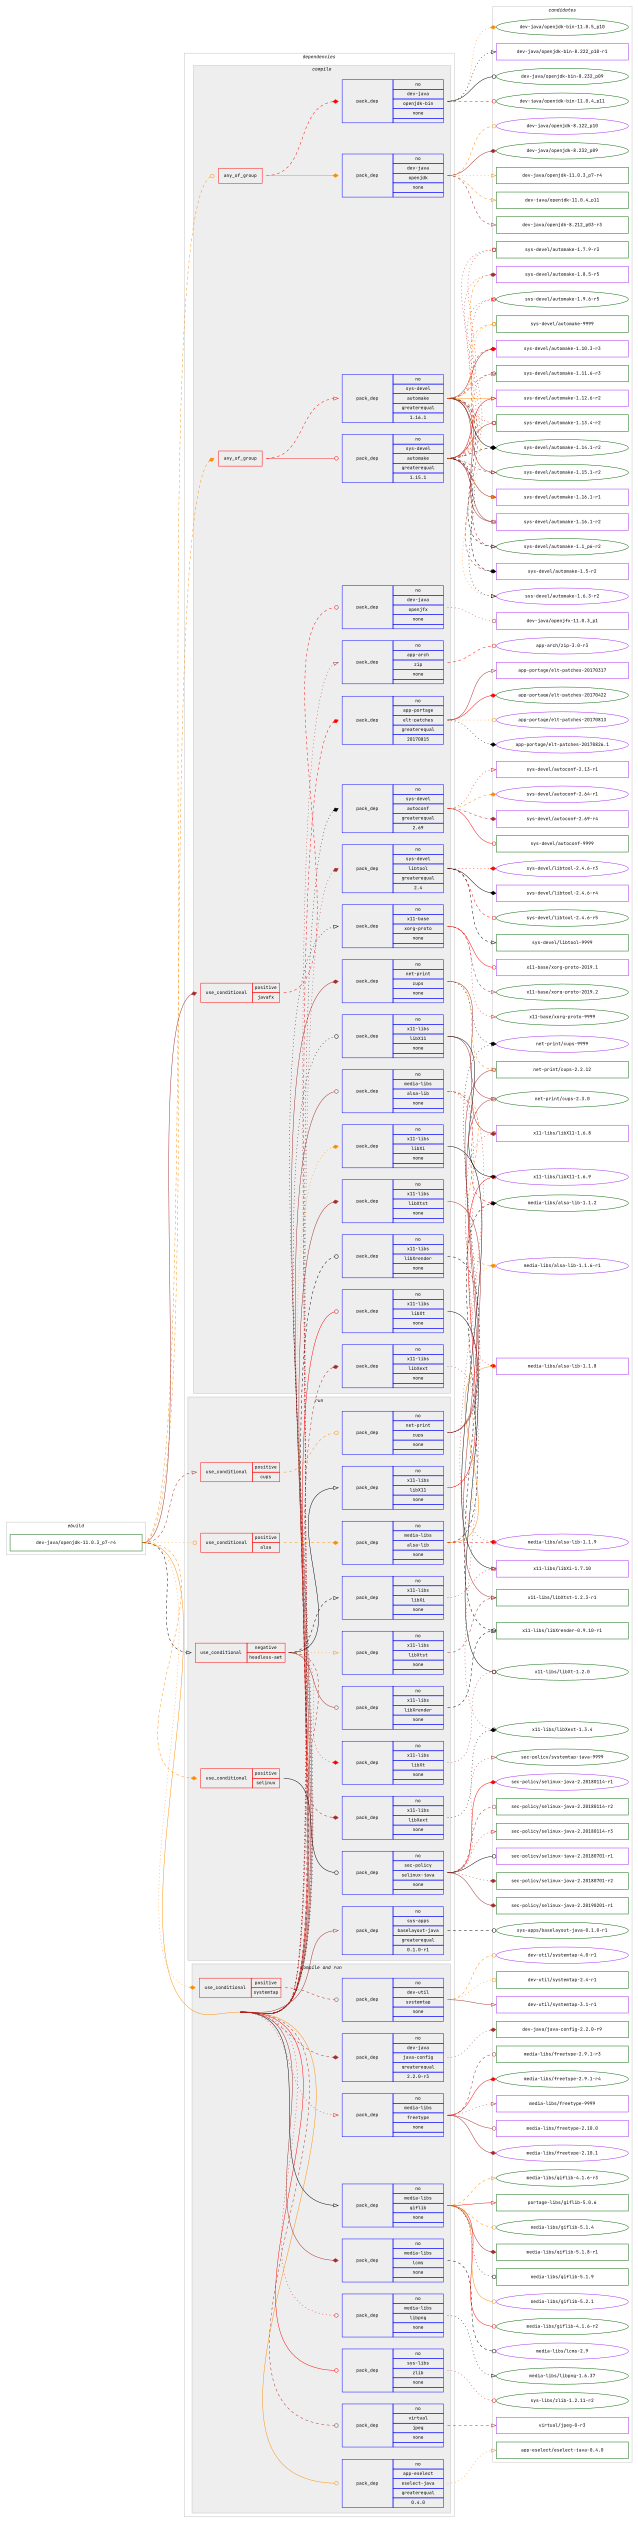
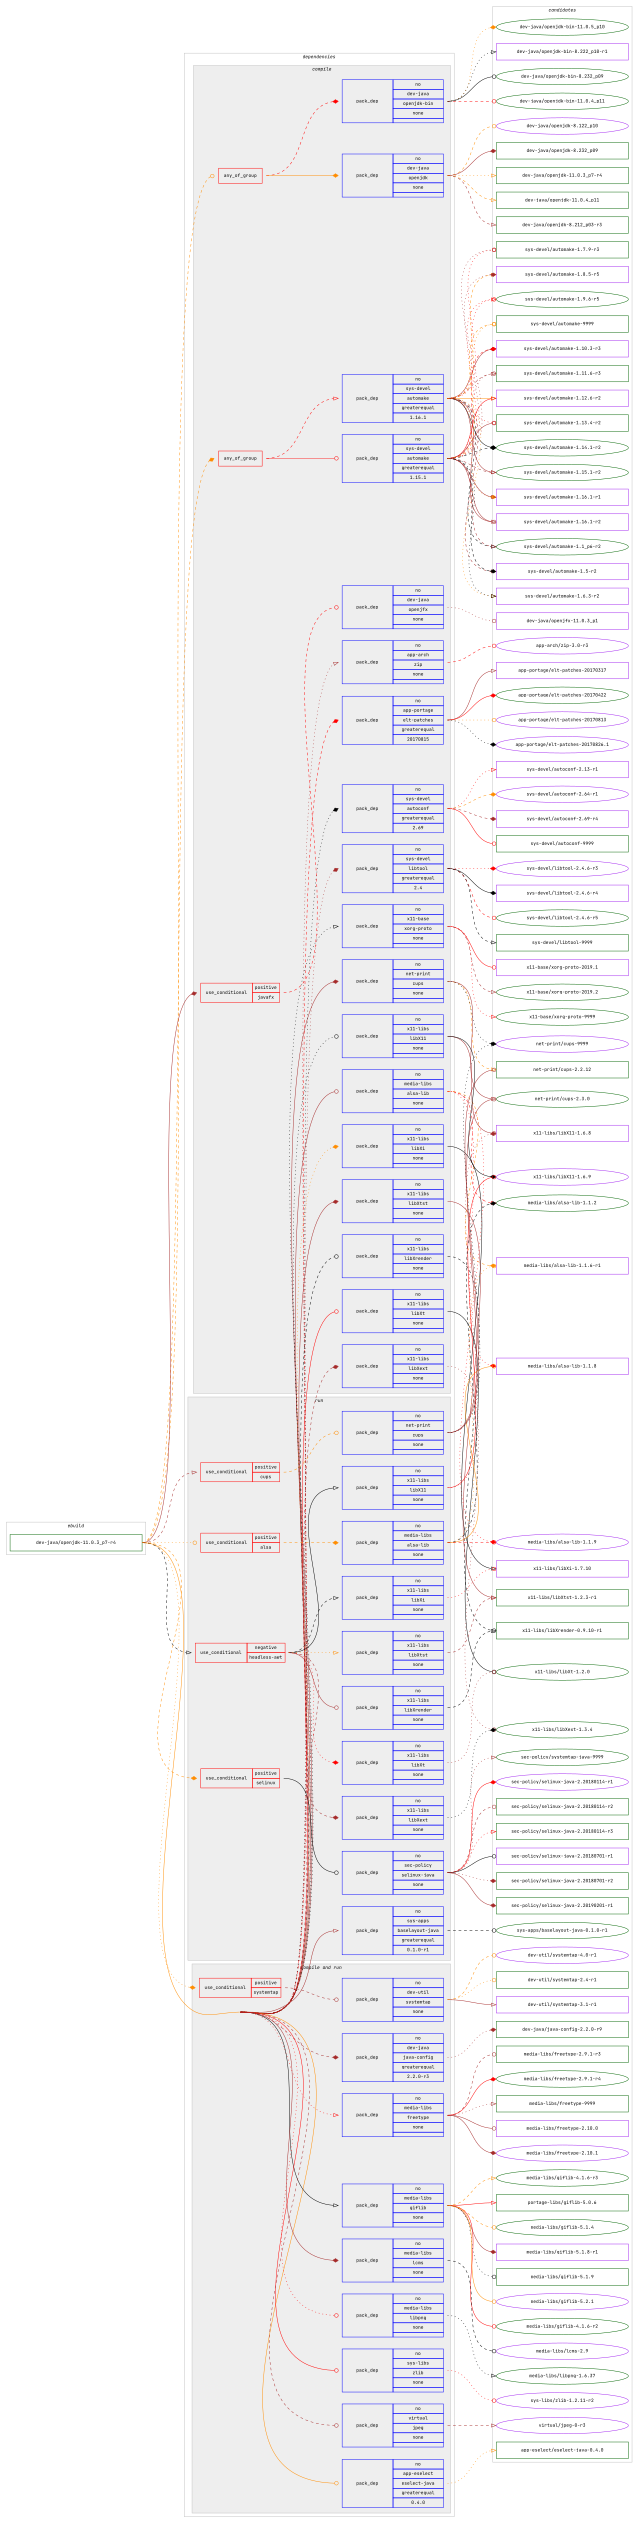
node "dev-java/openjdk-8.232_p09": shape ellipse -> box
node "sys-devel/automake-1.6.3-r2": shape ellipse -> box
node "media-libs/alsa-lib-1.1.6-r1": shape ellipse -> box
node "media-libs/freetype-9999": color purple -> darkgreen
node "media-libs/giflib-5.1.8-r1": color darkgreen -> purple
node "sys-libs/zlib-1.2.11-r2": color darkgreen -> purple
node "virtual/jpeg-0-r3": shape box -> ellipse
